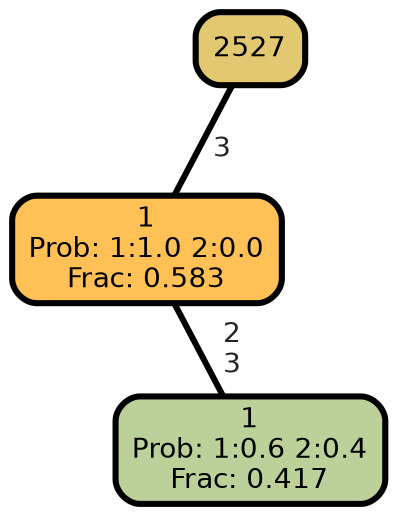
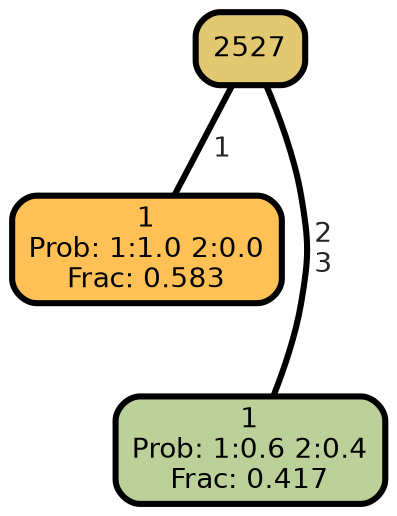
edge "2527" -- "1 Prob: 1:1.0 2:0.0 Frac: 0.583": label " 3" -> " 1"
edge "1 Prob: 1:1.0 2:0.0 Frac: 0.583" -- "1 Prob: 1:0.6 2:0.4 Frac: 0.417": now "2527" -- "1 Prob: 1:0.6 2:0.4 Frac: 0.417"
